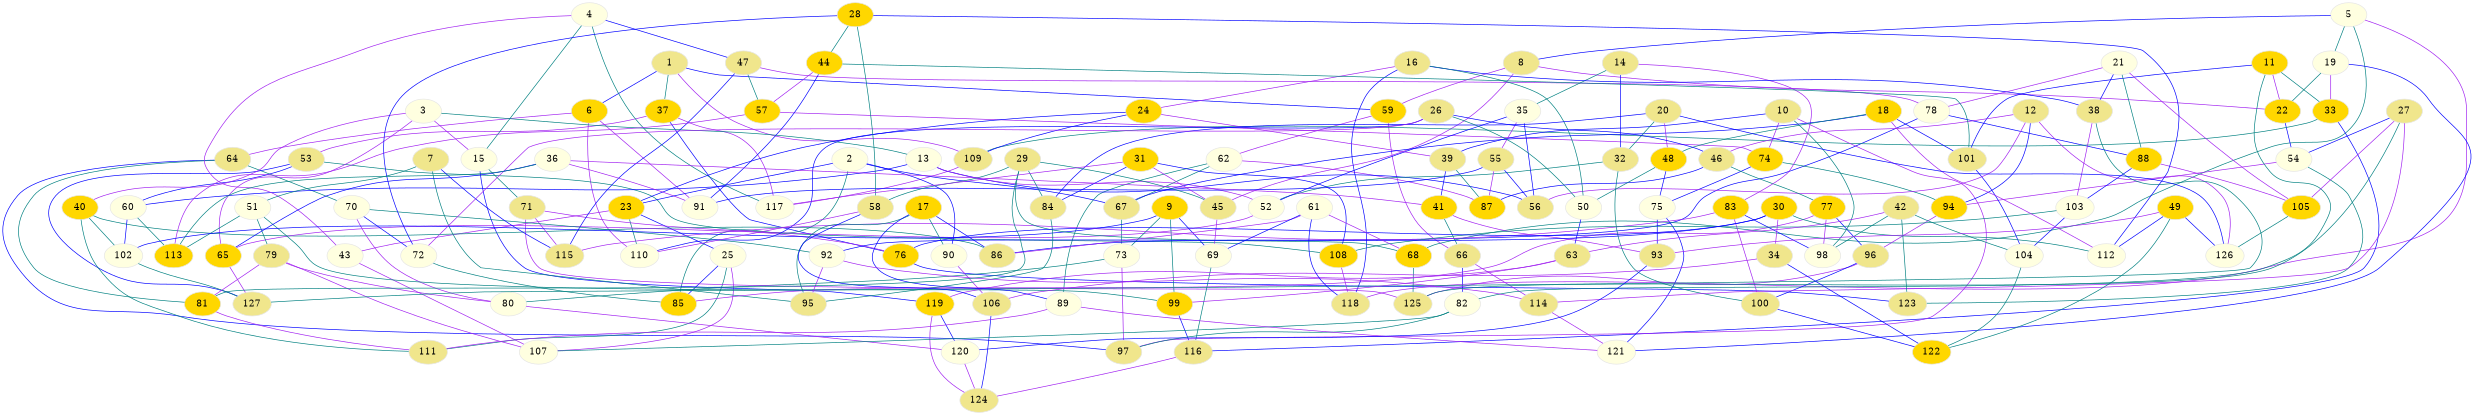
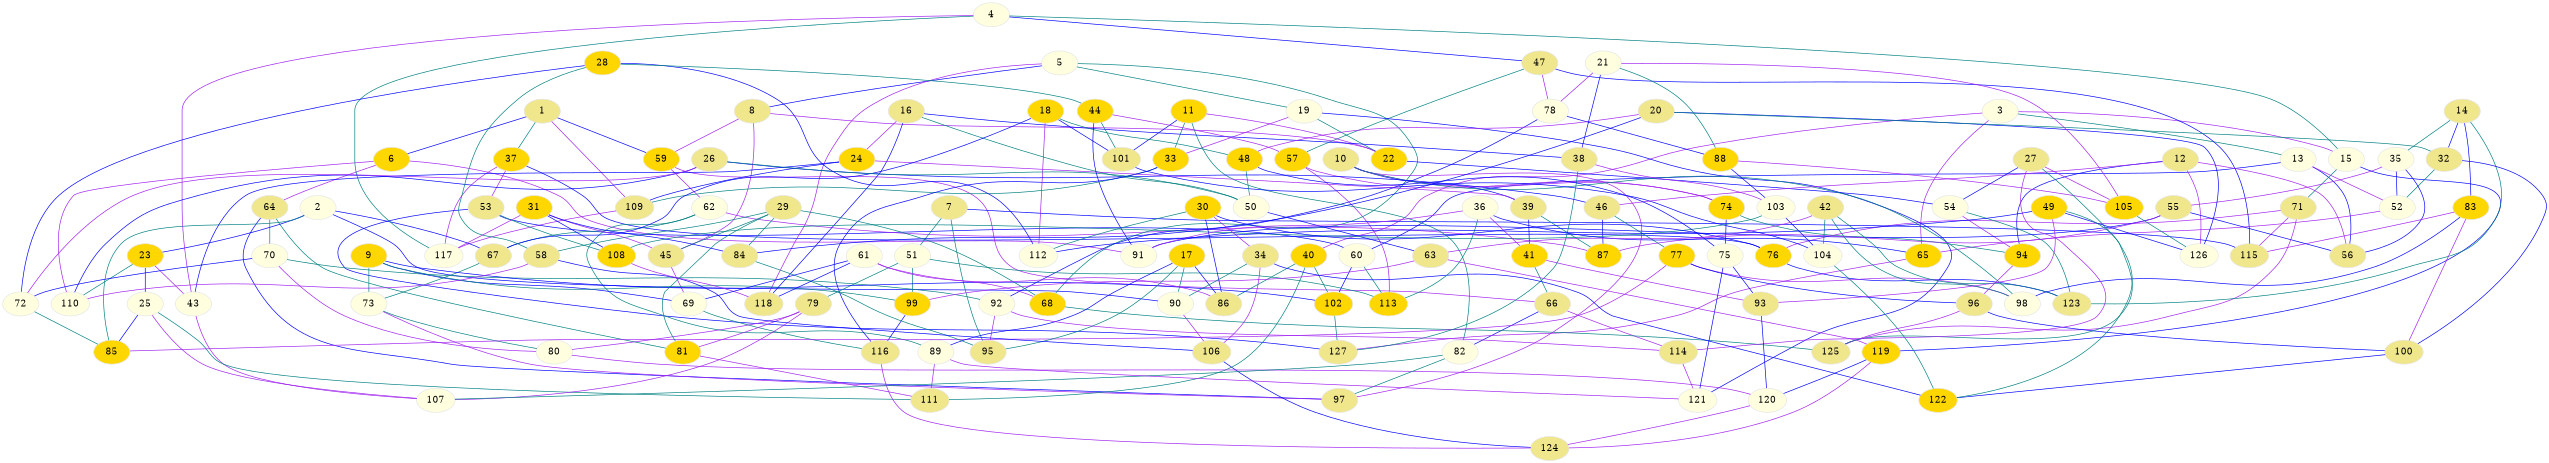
edge "14" -- "83": color purple -> blue
edge "24" -- "23": now "24" -- "43"
node "102": fillcolor lightyellow -> gold
edge "32" -- "100": color teal -> blue
edge "34" -- "90": added
edge "14" -- "123": added
